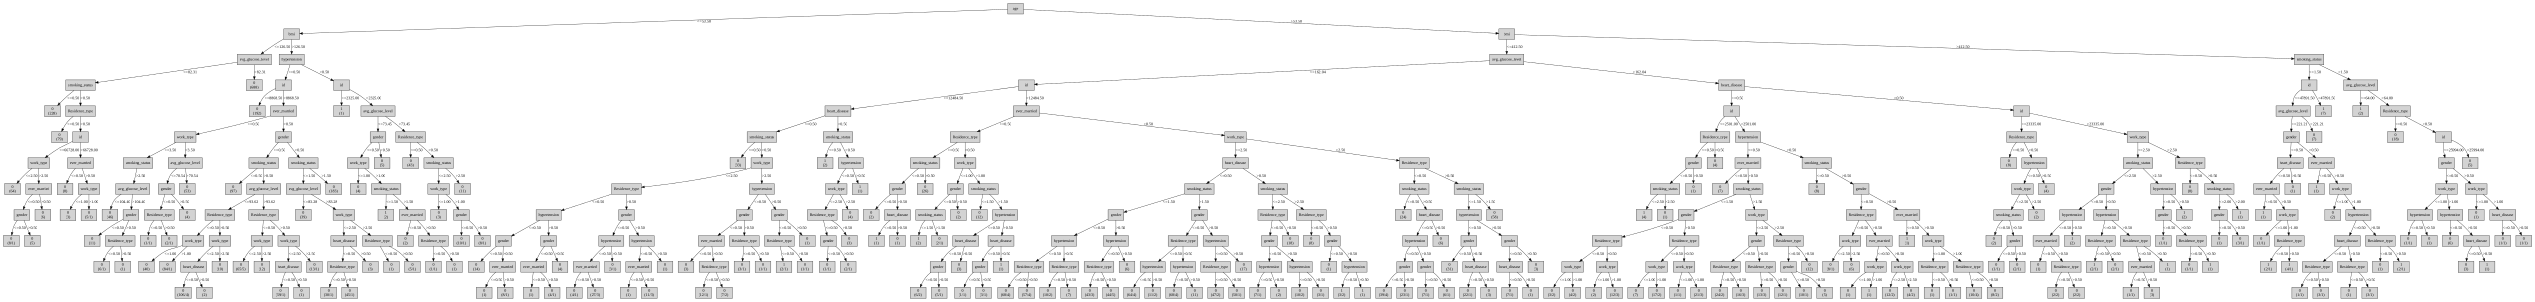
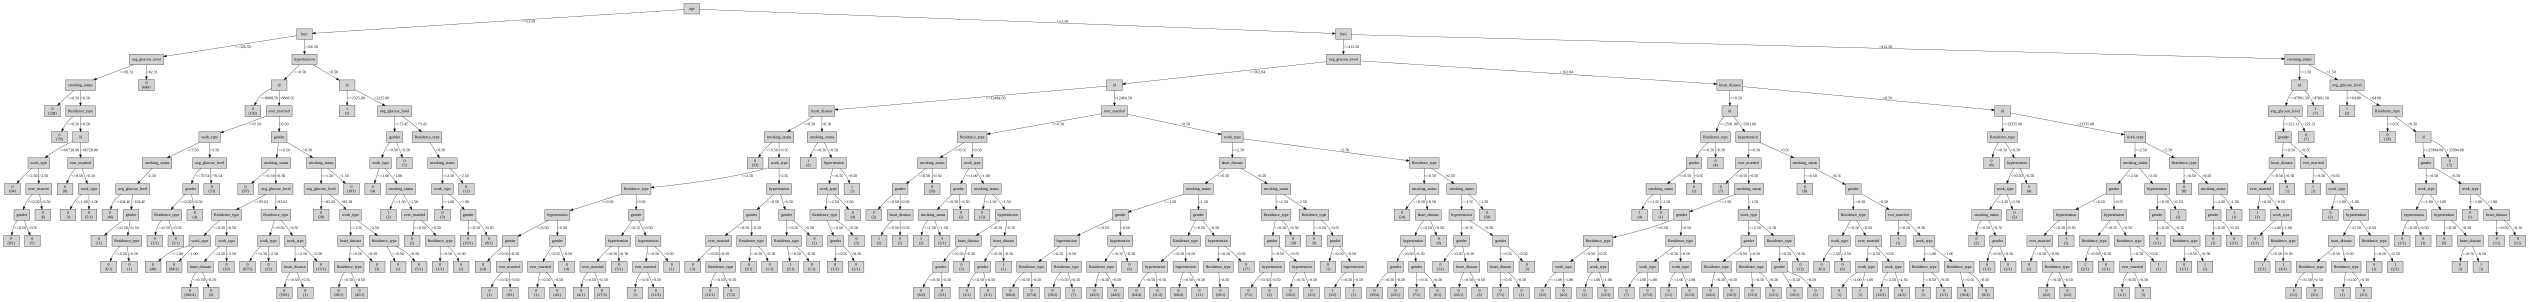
node "0 (43)": removed
node "0 (47/2)": removed
